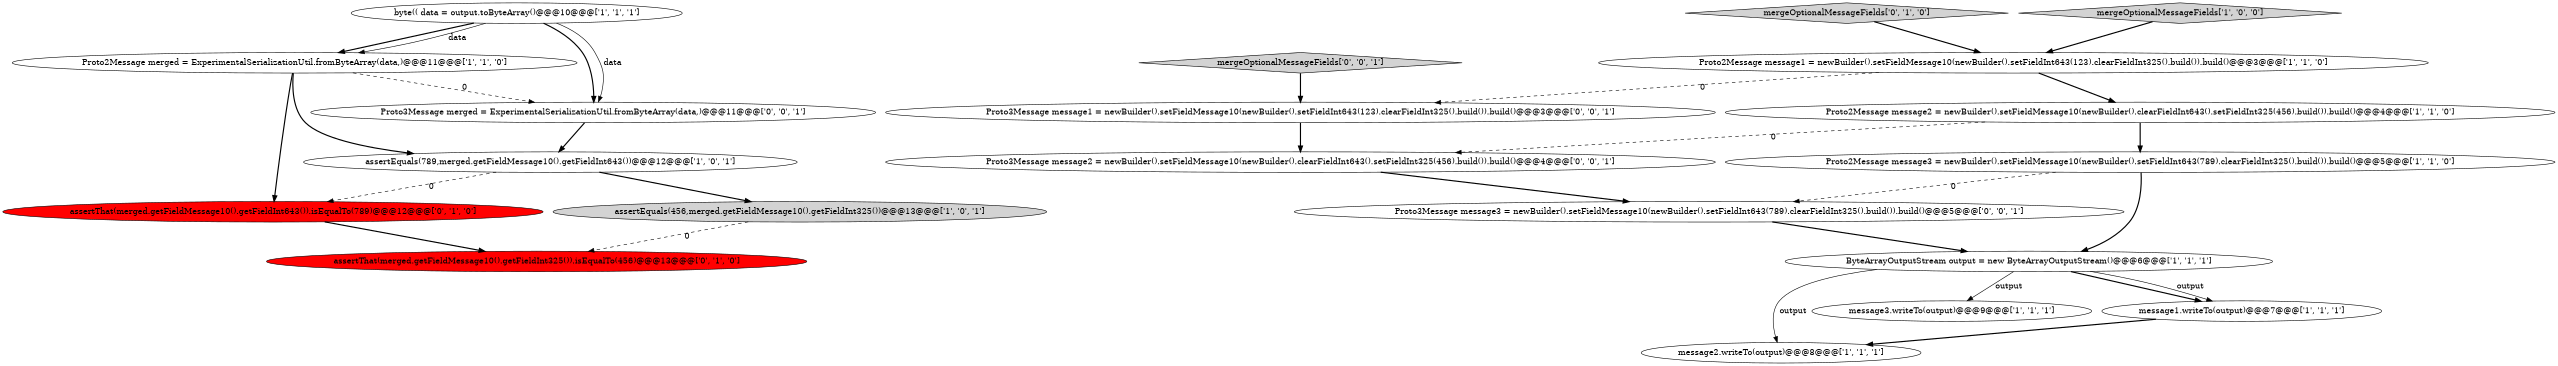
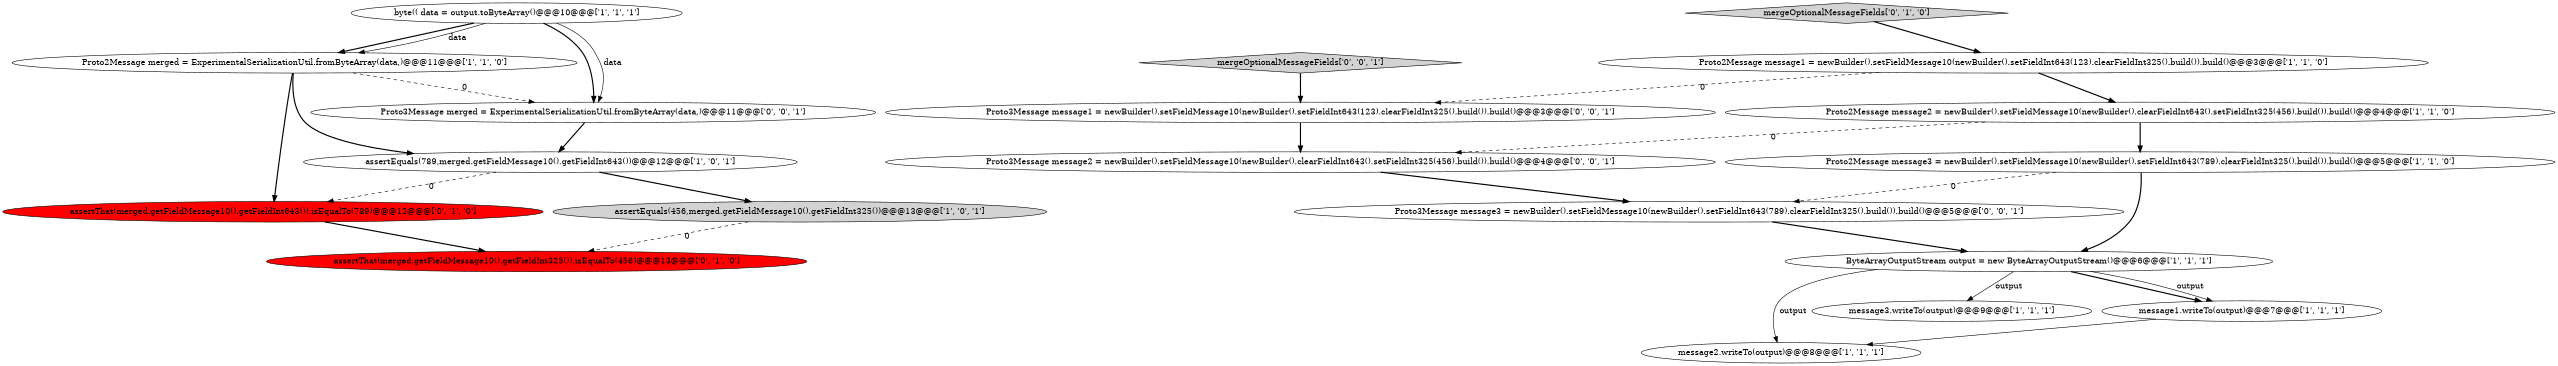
node "mergeOptionalMessageFields['1', '0', '0']": removed
edge "message1.writeTo(output)@@@7@@@['1', '1', '1']" -> "message2.writeTo(output)@@@8@@@['1', '1', '1']": style bold -> solid
